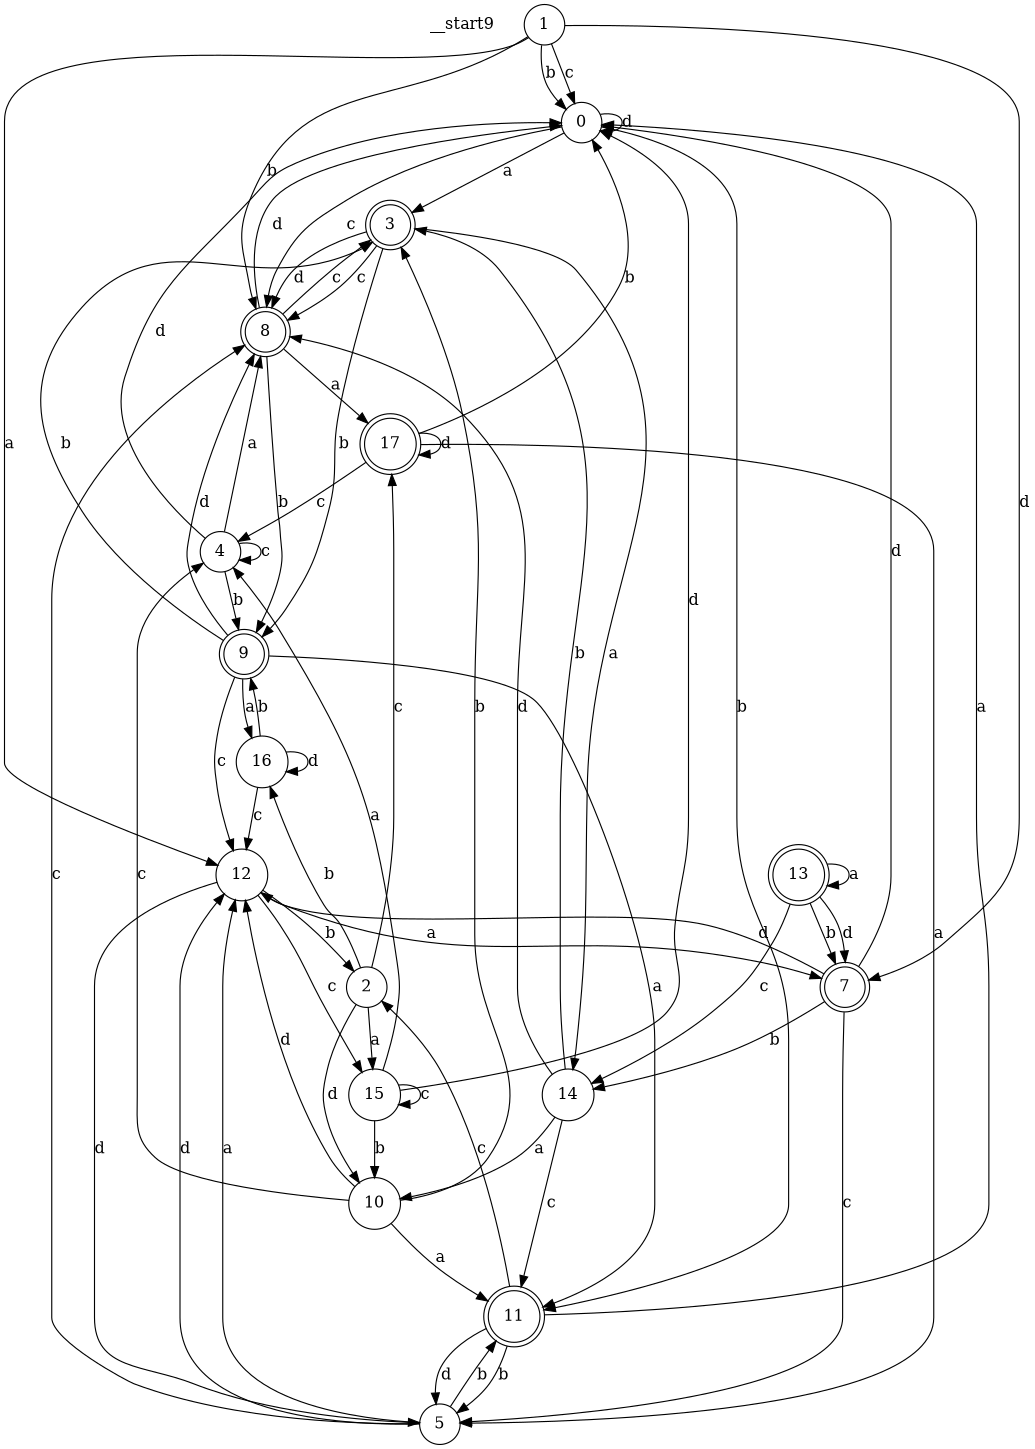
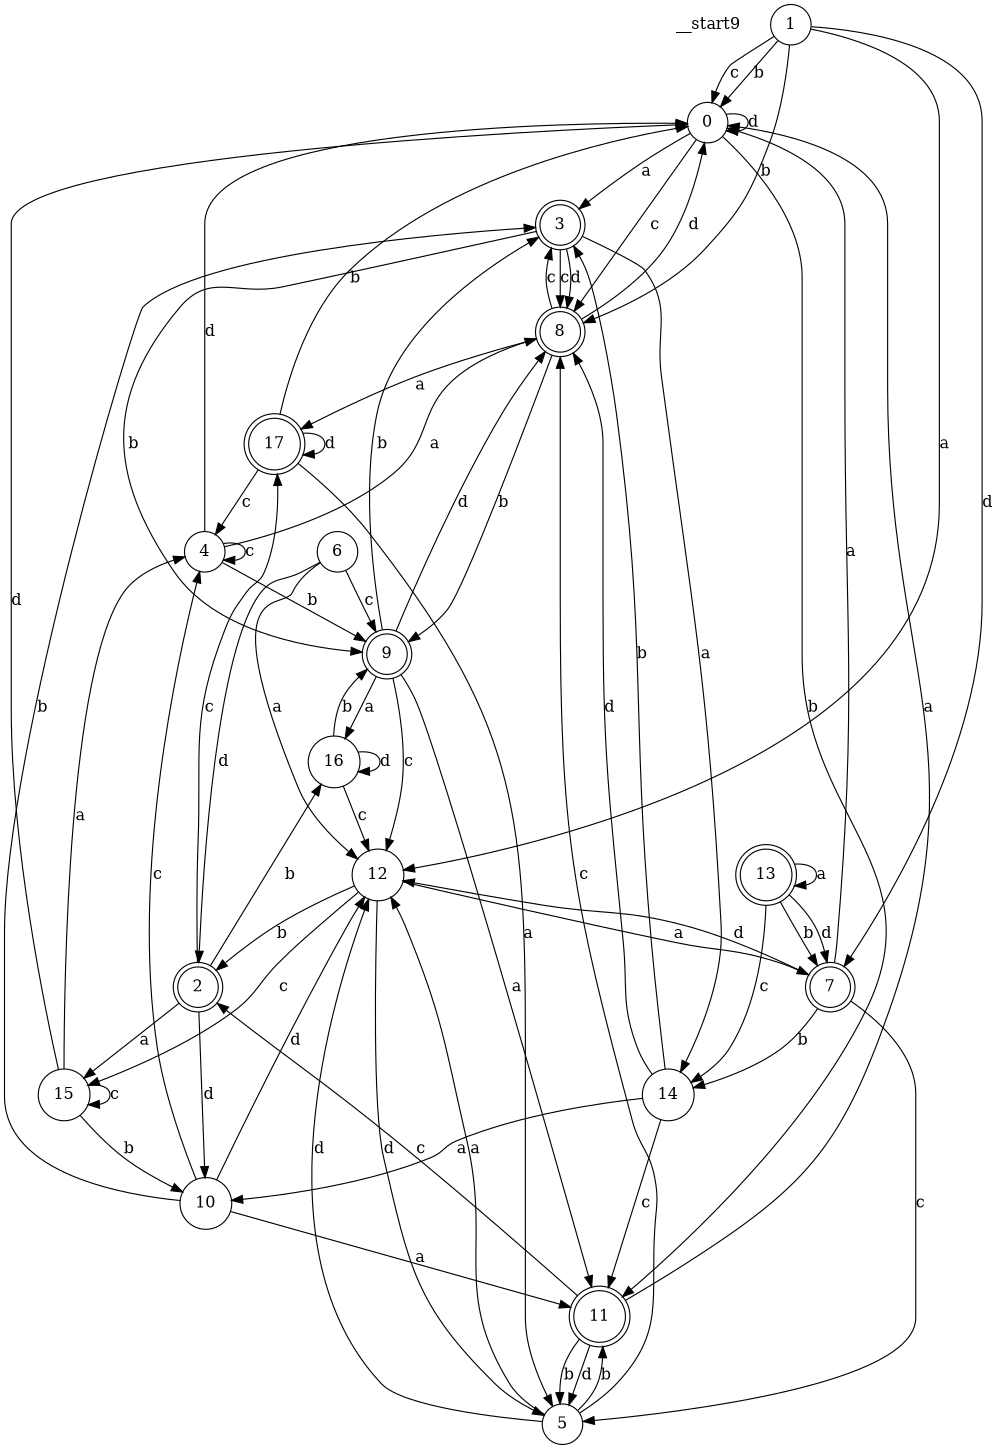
node "6": added
edge "7" -> "0": label "d" -> "a"
node "2": shape circle -> doublecircle
